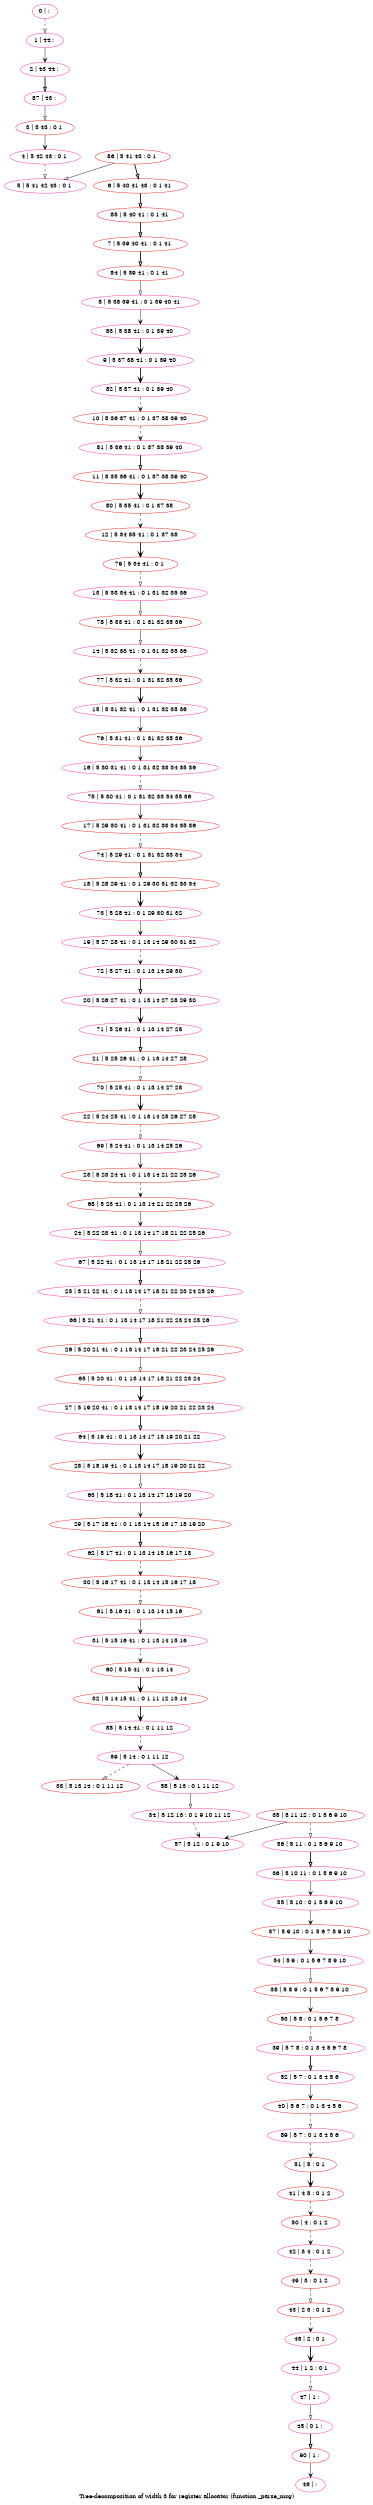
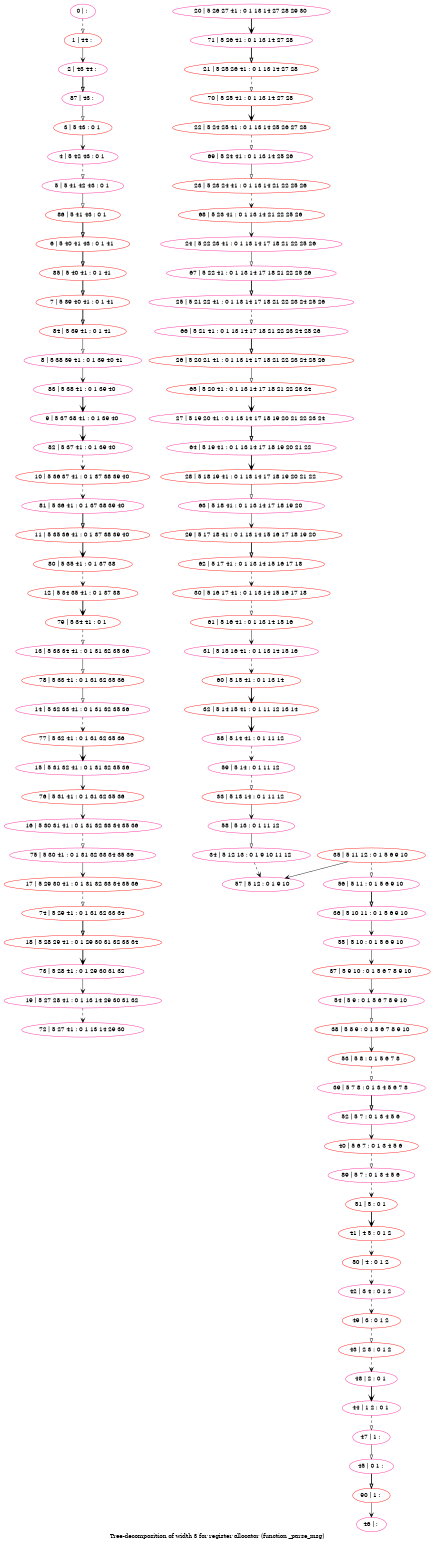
node "1 | 44 :": color deeppink -> red
edge "86 | 5 41 43 : 0 1" -> "5 | 5 41 42 43 : 0 1": reversed
edge "72 | 5 27 41 : 0 1 13 14 29 30" -> "20 | 5 26 27 41 : 0 1 13 14 27 28 29 30": removed
edge "69 | 5 24 41 : 0 1 13 14 25 26" -> "23 | 5 23 24 41 : 0 1 13 14 21 22 25 26": arrowhead vee -> onormal
edge "59 | 5 14 : 0 1 11 12" -> "58 | 5 13 : 0 1 11 12": now "33 | 5 13 14 : 0 1 11 12" -> "58 | 5 13 : 0 1 11 12"
